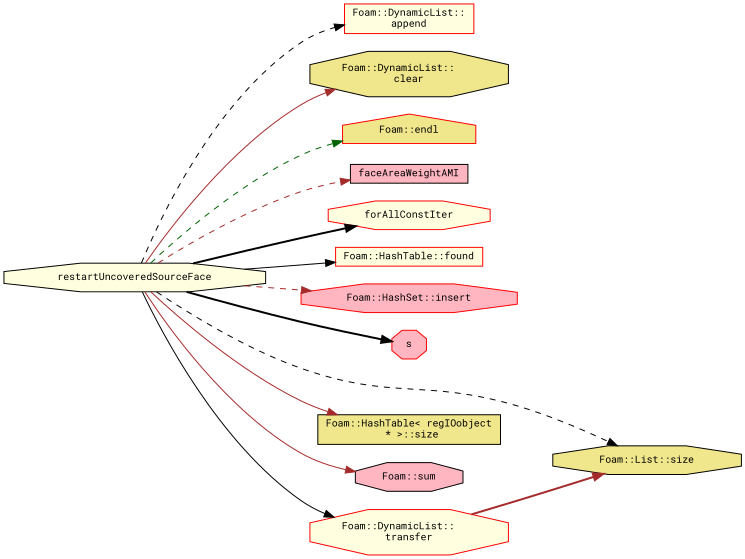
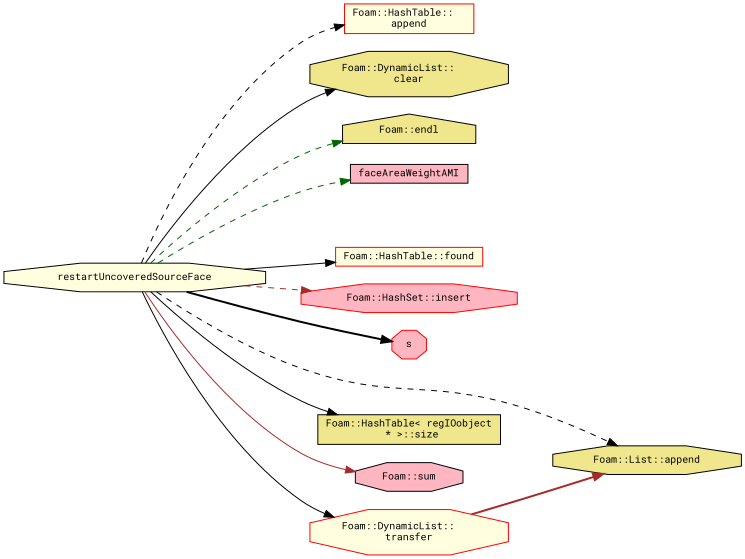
node "Foam::DynamicList:: append": label "Foam::DynamicList:: append" -> "Foam::HashTable:: append"
node "Foam::endl": color red -> black
edge "restartUncoveredSourceFace" -> "Foam::DynamicList:: clear": color brown -> black
edge "restartUncoveredSourceFace" -> "faceAreaWeightAMI": color brown -> darkgreen
node "forAllConstIter": removed
edge "restartUncoveredSourceFace" -> "Foam::HashTable< regIOobject * >::size": color brown -> black
node "Foam::List::size": label "Foam::List::size" -> "Foam::List::append"
